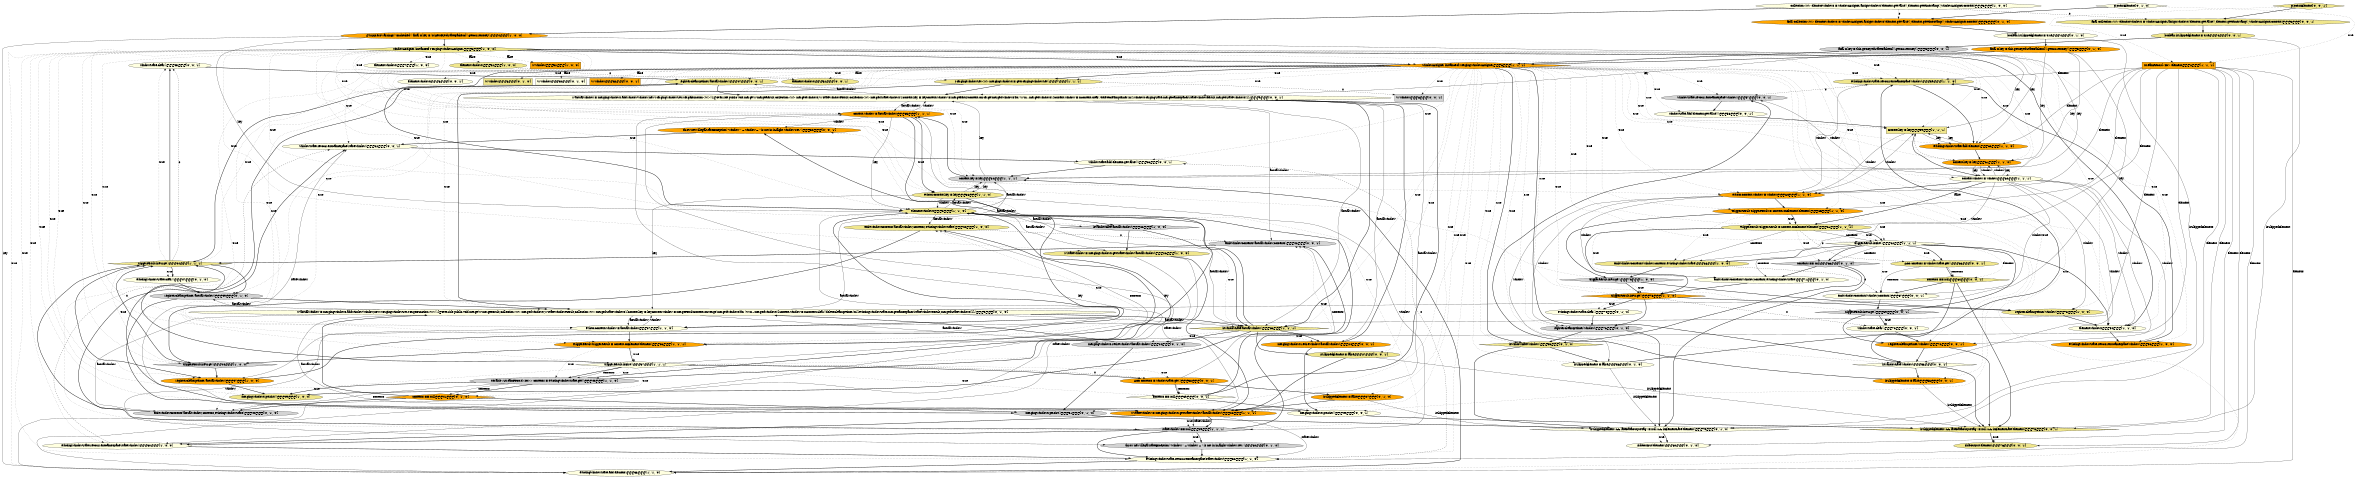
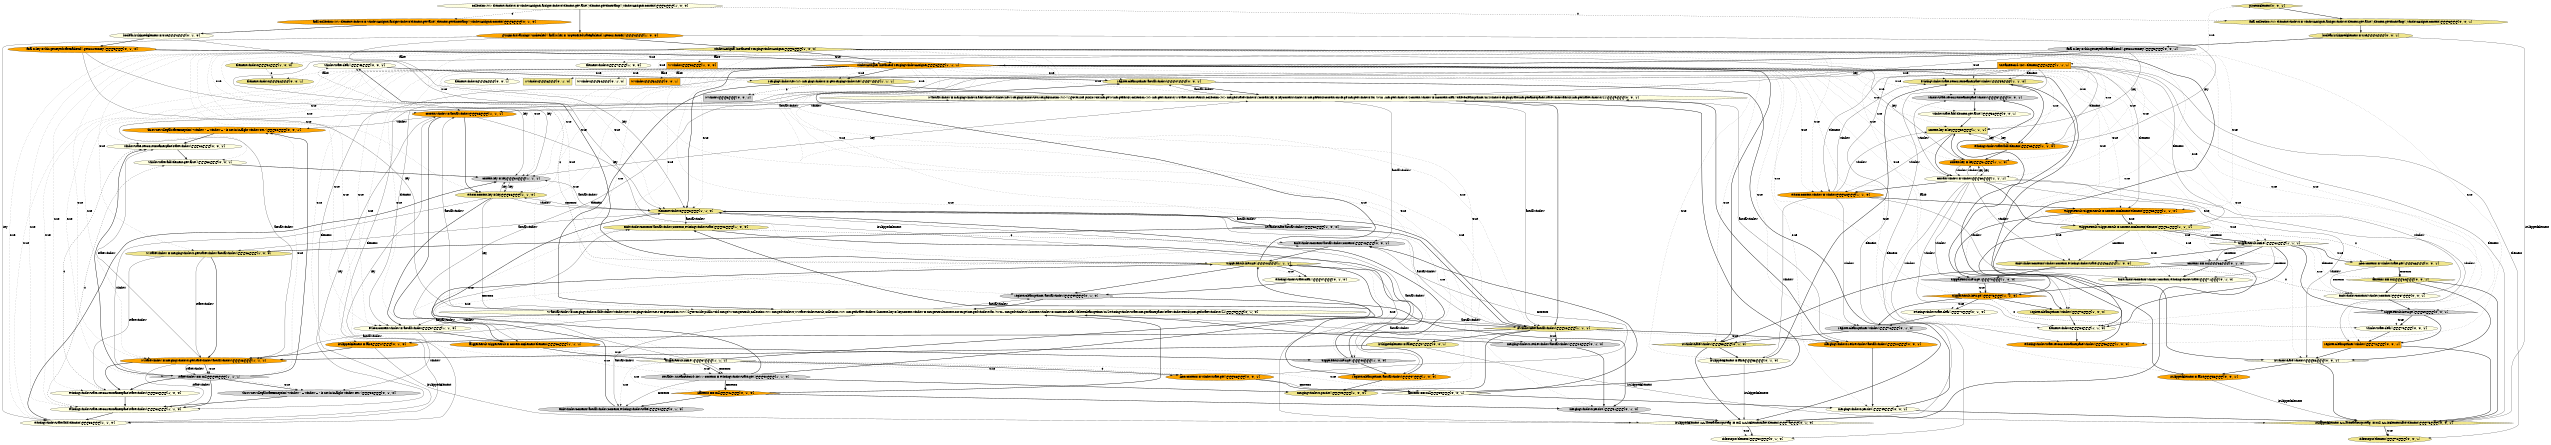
node "processElement['0', '1', '0']": removed
edge "context.key = key@@@34@@@['1', '1', '1']" -> "context.window = actualWindow@@@35@@@['1', '1', '1']": removed
edge "context.key = key@@@61@@@['1', '1', '0']" -> "context.key = key@@@59@@@['1', '1', '1']": style dashed -> bold
edge "elementWindows@@@8@@@['1', '1', '0']" -> "evictorContext.key = key@@@36@@@['1', '1', '0']": label "actualWindow" -> "contents"
node "registerCleanupTimer(window)@@@72@@@['0', '0', '1']": shape ellipse -> box
edge "ACC contents = windowState.get()@@@38@@@['0', '0', '1']" -> "isSkippedElement = false@@@27@@@['0', '1', '0']": now "isWindowLate(actualWindow)@@@23@@@['1', '1', '1']" -> "isSkippedElement = false@@@27@@@['0', '1', '0']"
